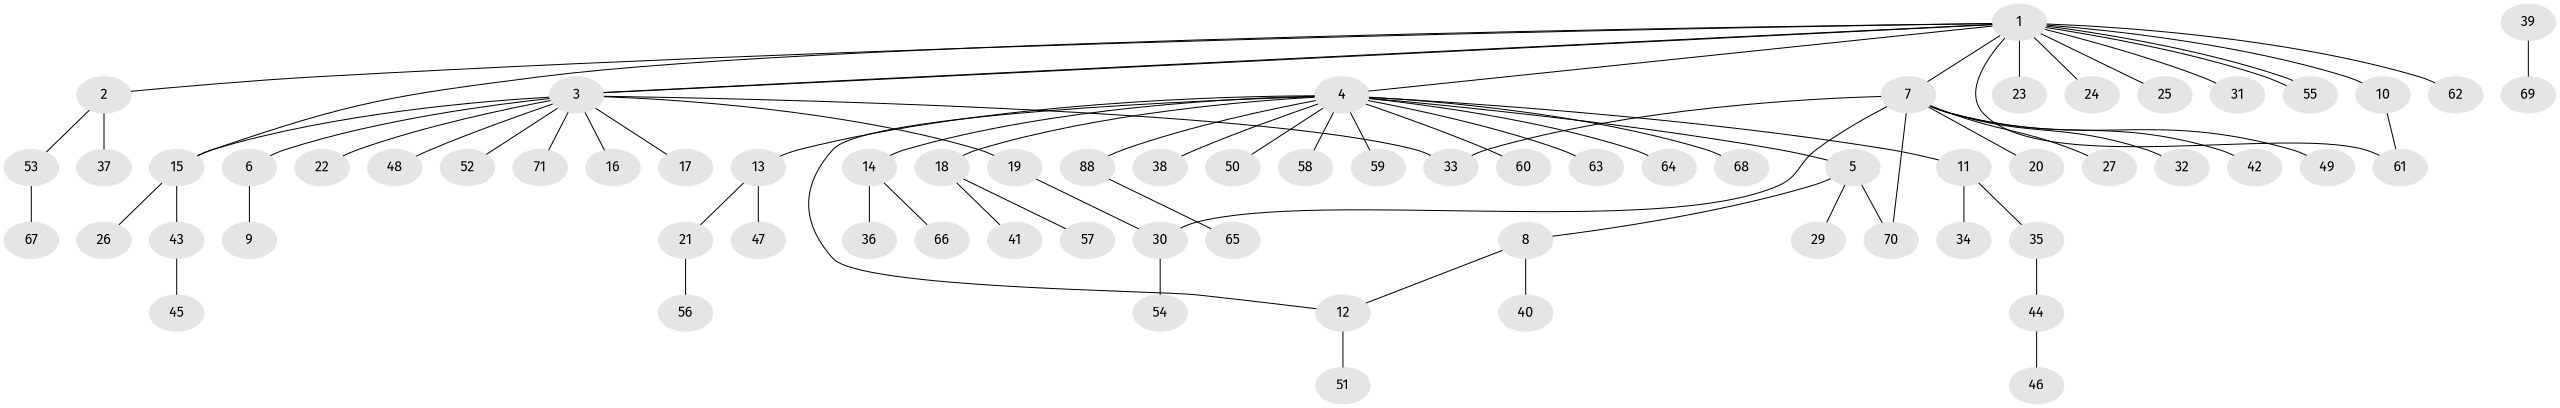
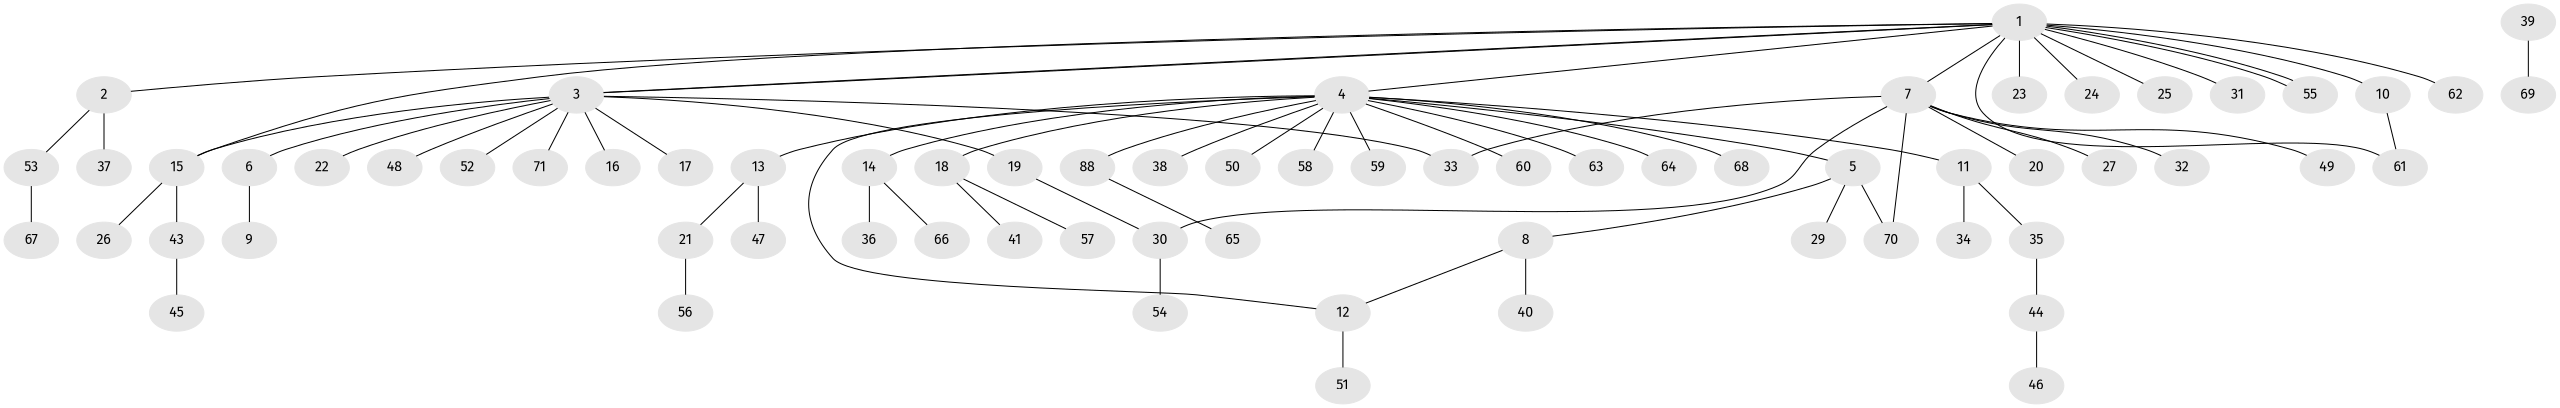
node "42": removed
